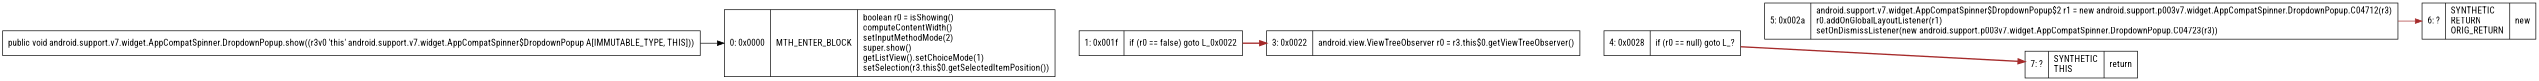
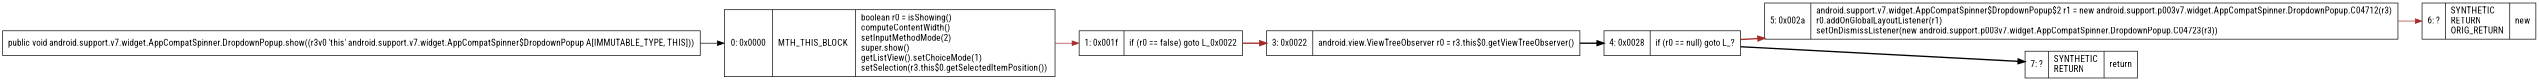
edge "4: 0x0028" -> "5: 0x002a": added
node "0: 0x0000": text "MTH_ENTER_BLOCK" -> "MTH_THIS_BLOCK"
edge "0: 0x0000" -> "1: 0x001f": added
edge "3: 0x0022" -> "4: 0x0028": added
edge "4: 0x0028" -> "7: ?": color brown -> black
node "7: ?": text "THIS" -> "RETURN"
